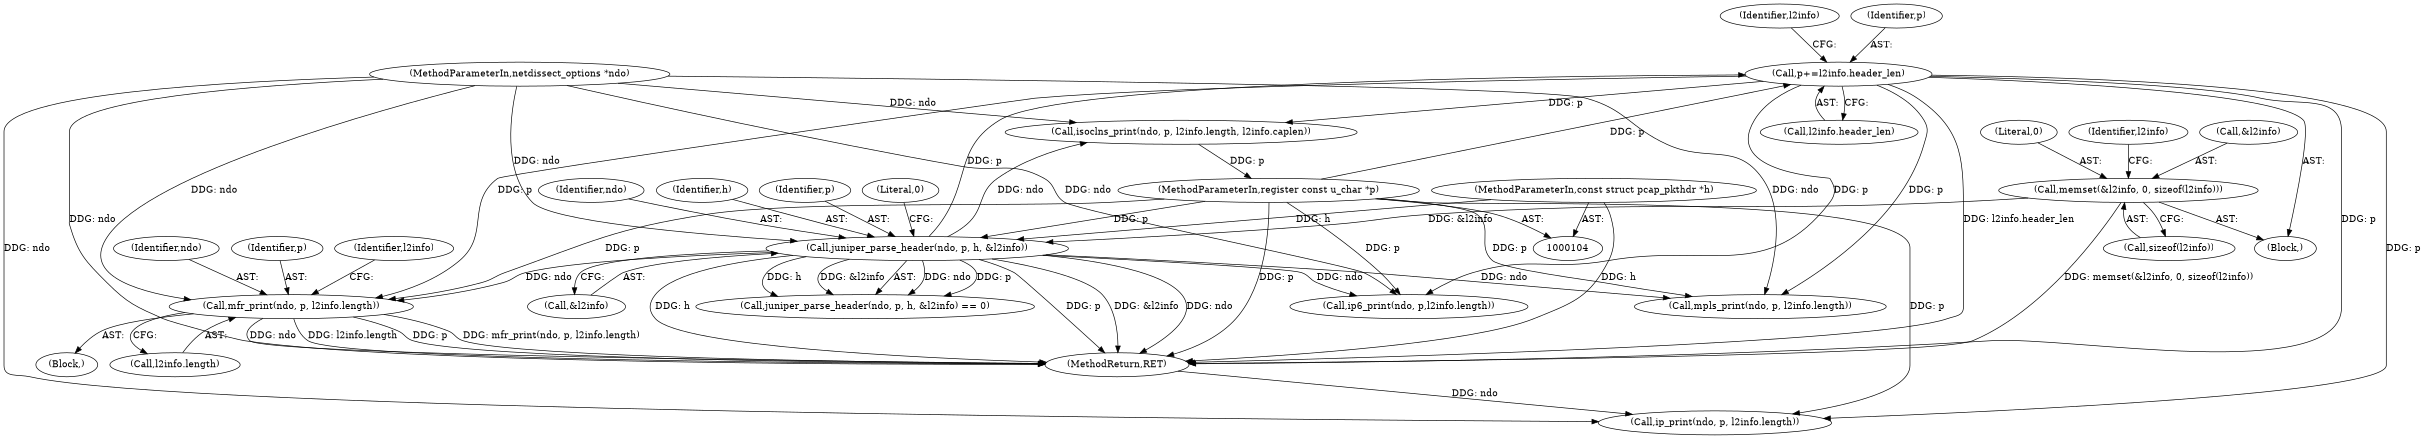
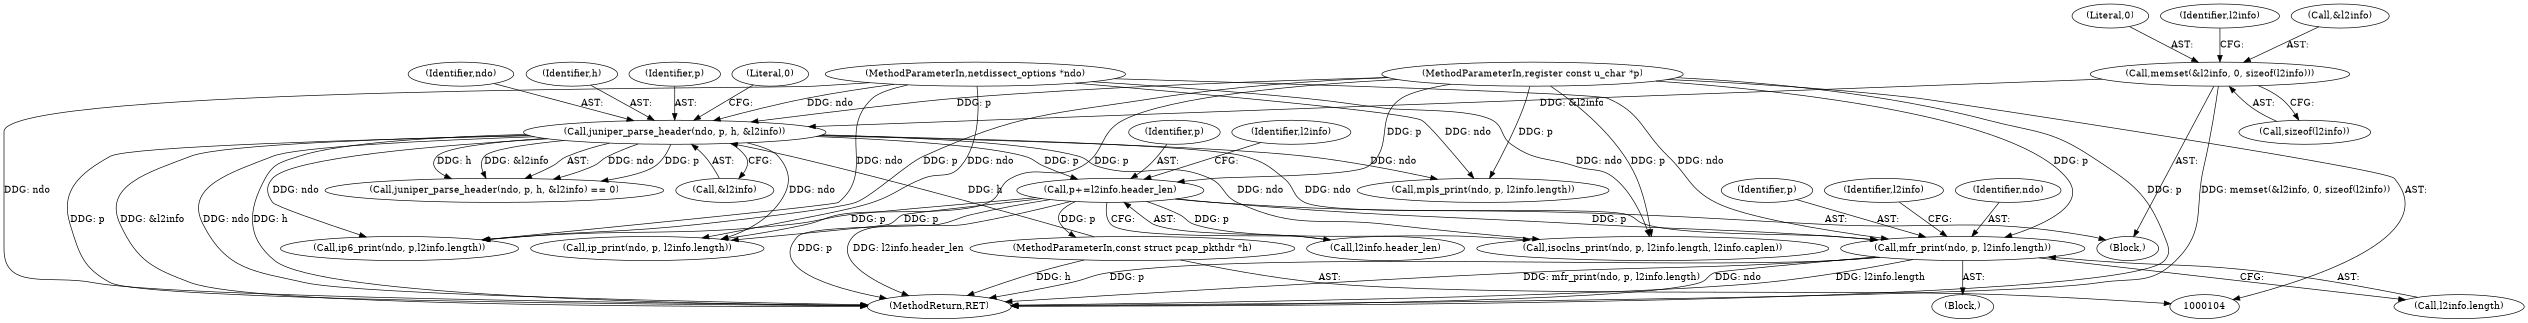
edge "(Call,isoclns_print(ndo, p, l2info.length, l2info.caplen))" -> "(MethodParameterIn,register const u_char *p)": reversed
edge "(Call,p+=l2info.header_len)" -> "(Call,mpls_print(ndo, p, l2info.length))": now "(Call,p+=l2info.header_len)" -> "(MethodParameterIn,const struct pcap_pkthdr *h)"
edge "(MethodReturn,RET)" -> "(Call,ip_print(ndo, p, l2info.length))": now "(Call,juniper_parse_header(ndo, p, h, &l2info))" -> "(Call,ip_print(ndo, p, l2info.length))"
